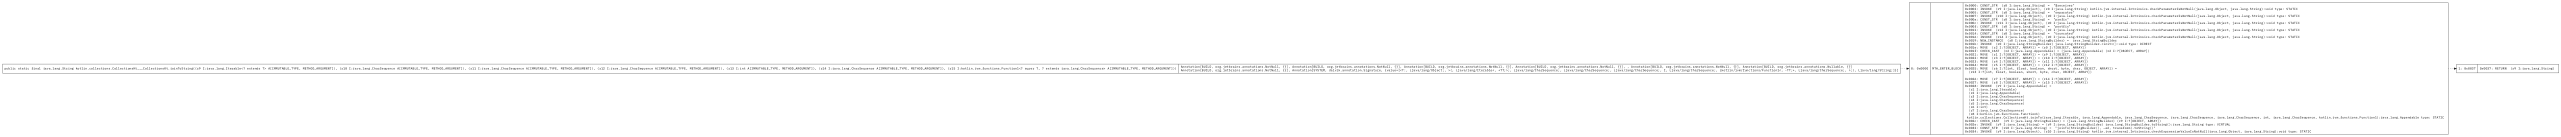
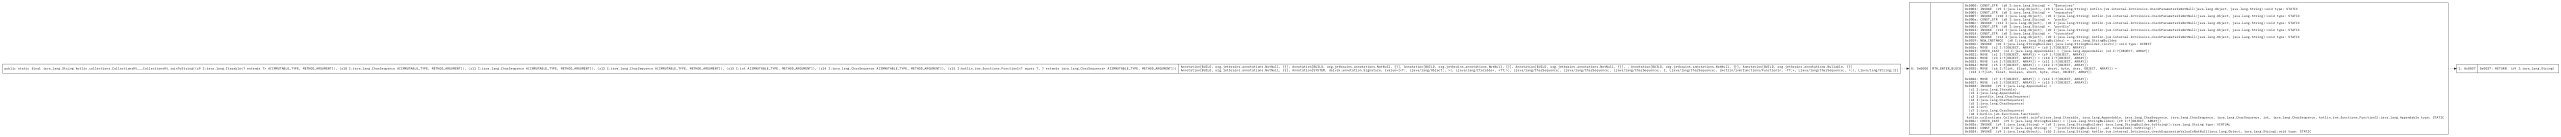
node "0: 0x0000": text "(r3 I:java.lang.CharSequence)" -> "(r3 I:postfix.lang.CharSequence)"
